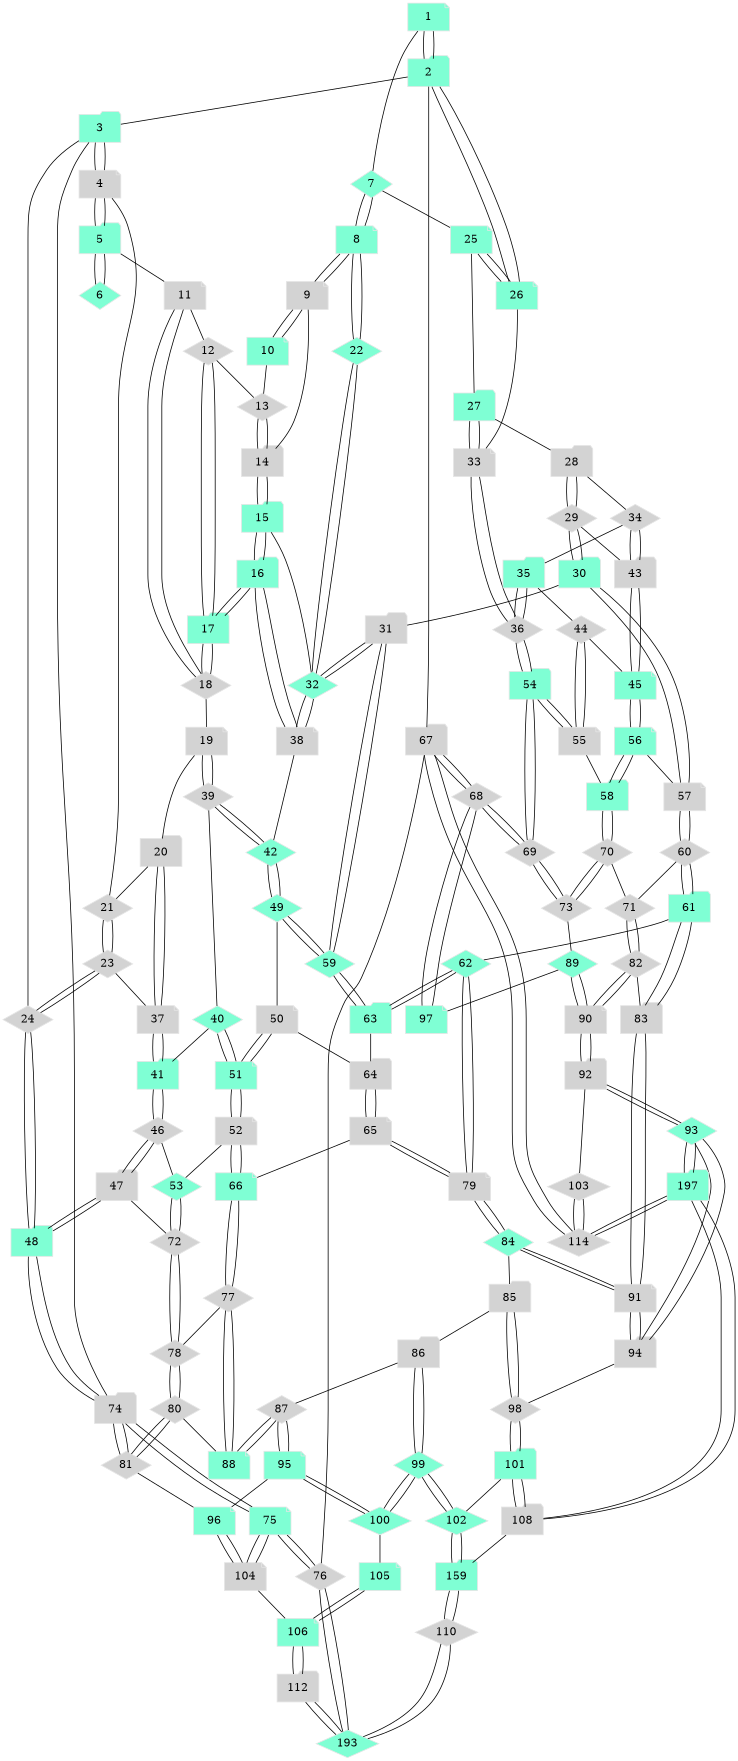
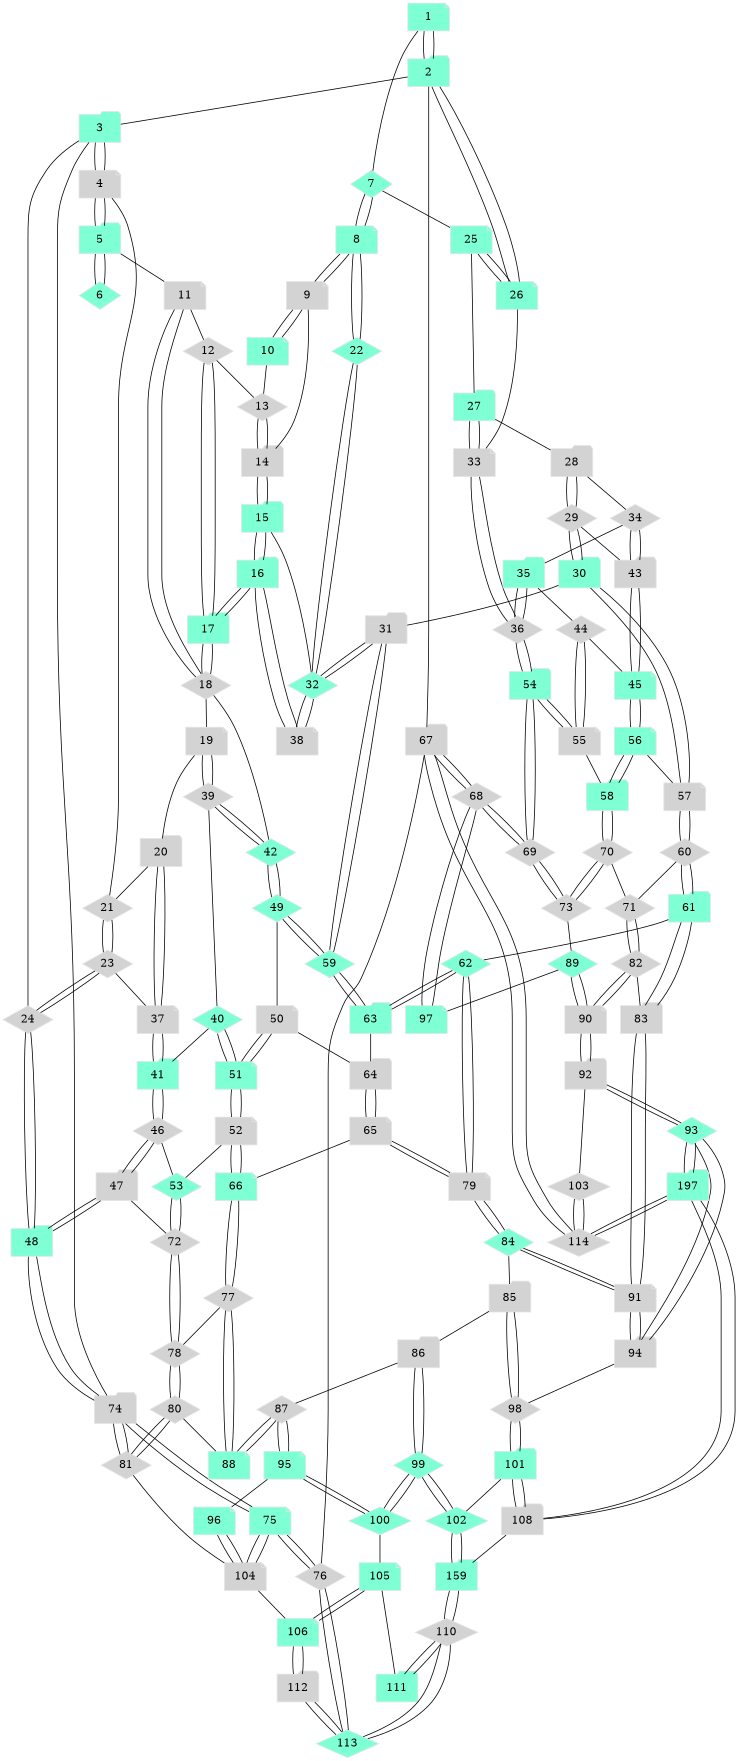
edge "38" -- "42": now "18" -- "42"
edge "81" -- "96": now "81" -- "104"
node "111": added
node "193": label "193" -> "113"
